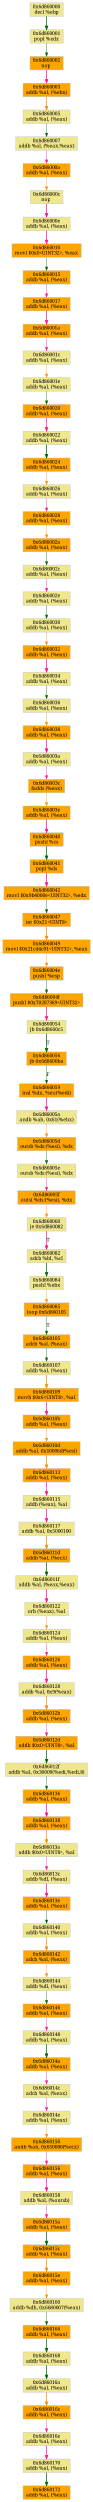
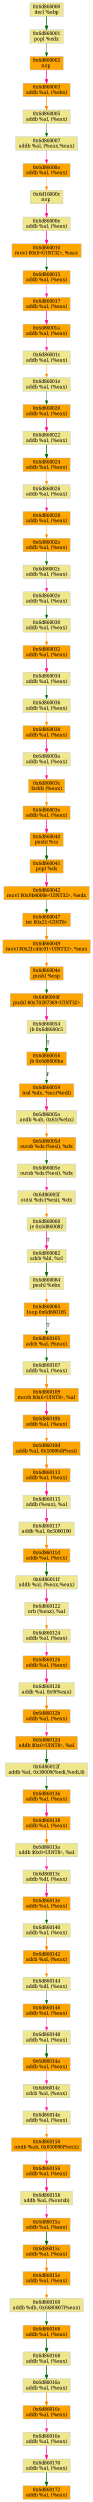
node "0x6d86000c nop": label "0x6d86000c nop" -> "0x6d16000c nop"
node "0x6d86005f outsl %ds:(%esi), %dx": fillcolor orange -> khaki
